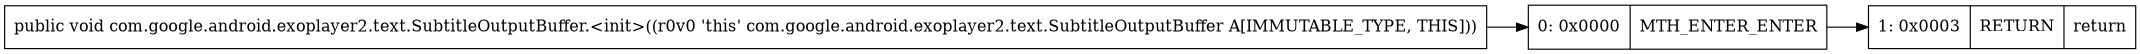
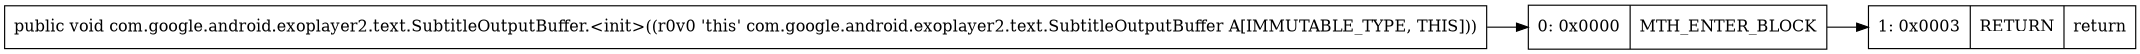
node "0: 0x0000": text "MTH_ENTER_ENTER" -> "MTH_ENTER_BLOCK"
